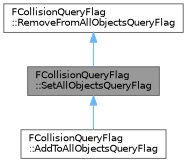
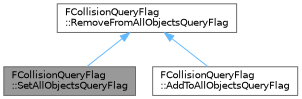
edge "FCollisionQueryFlag ::AddToAllObjectsQueryFlag" -> "FCollisionQueryFlag ::SetAllObjectsQueryFlag": now "FCollisionQueryFlag ::AddToAllObjectsQueryFlag" -> "FCollisionQueryFlag ::RemoveFromAllObjectsQueryFlag"
